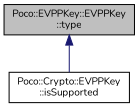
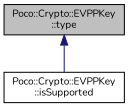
node "Poco::EVPPKey::EVPPKey ::type": label "Poco::EVPPKey::EVPPKey ::type" -> "Poco::Crypto::EVPPKey ::type"
